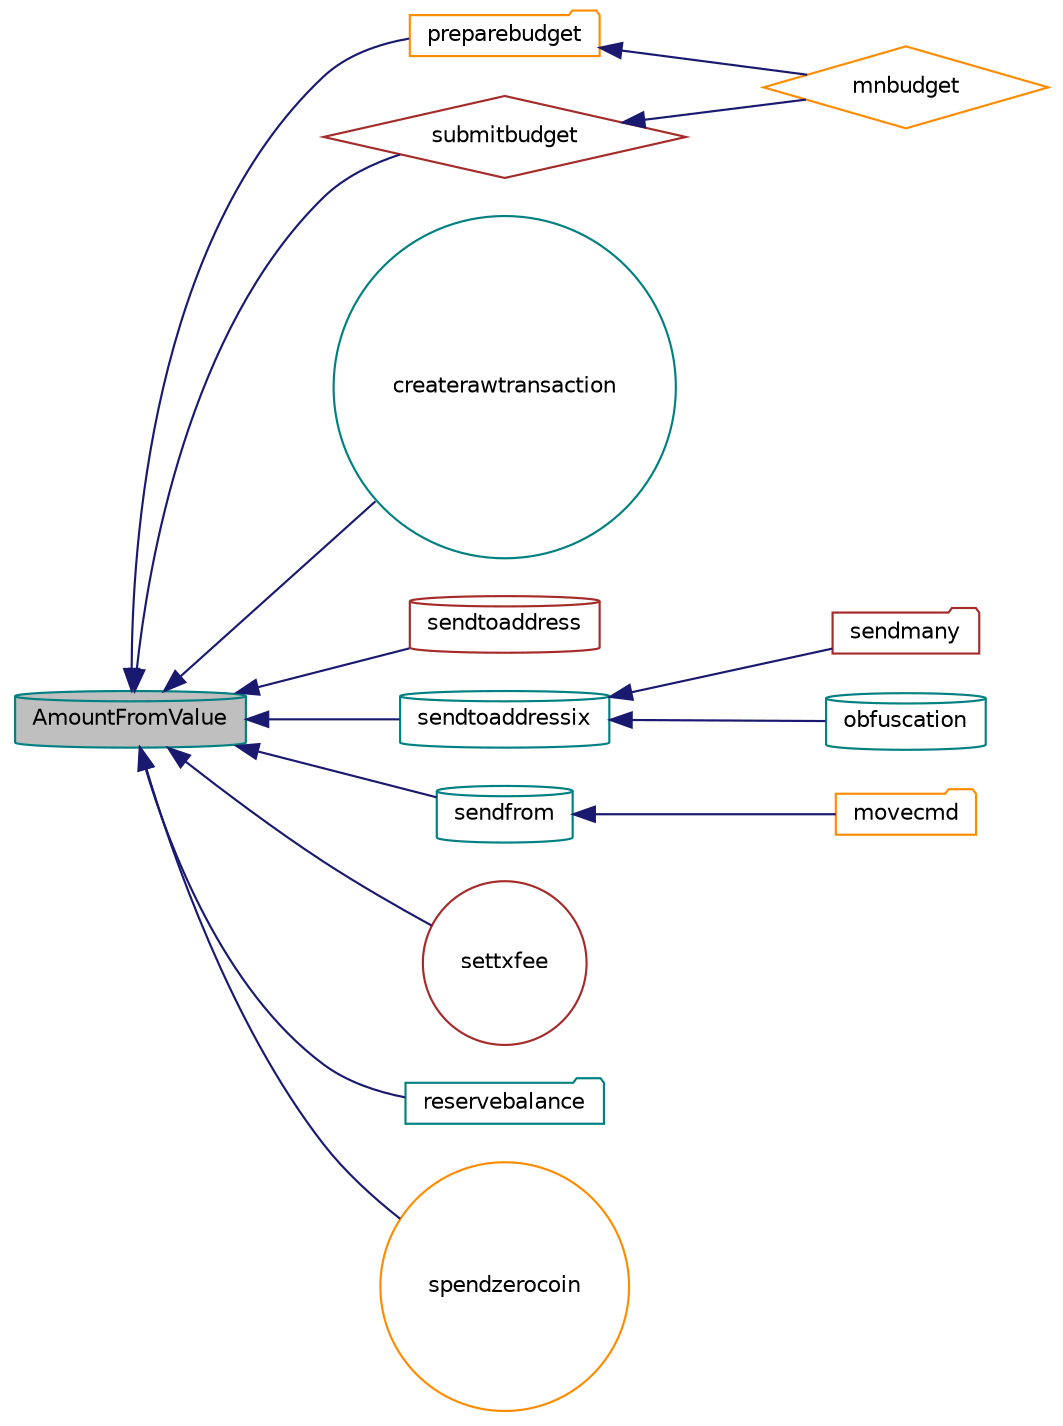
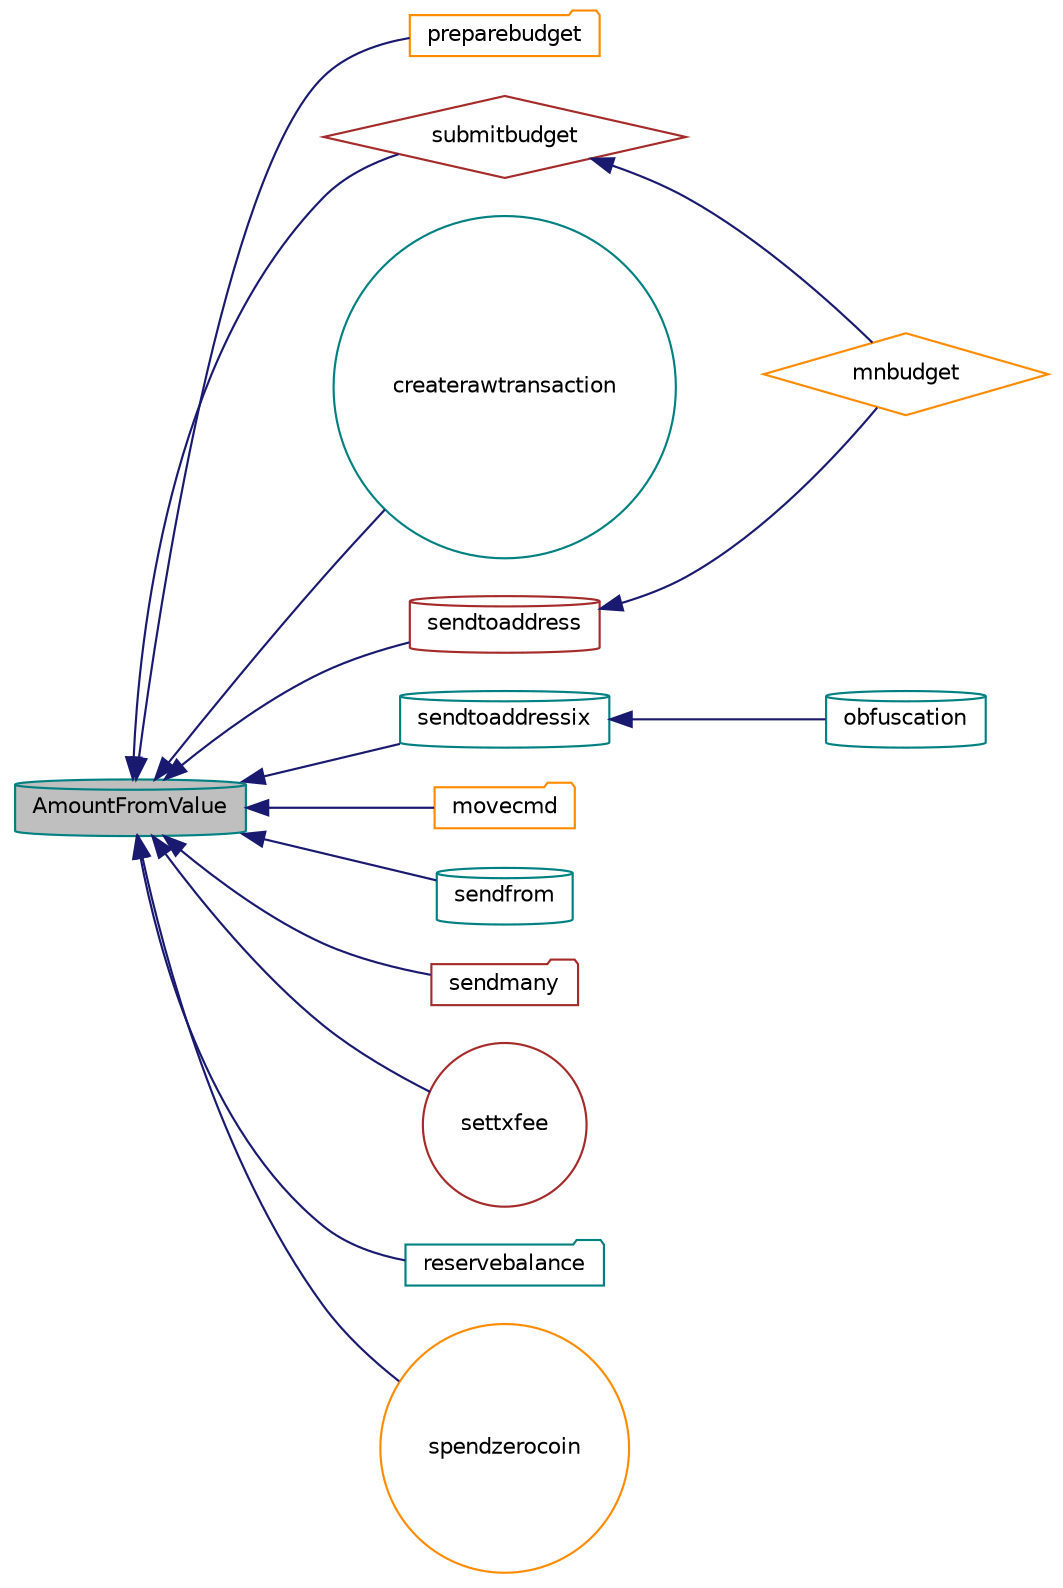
edge "mnbudget" -> "preparebudget": now "mnbudget" -> "sendtoaddress"
edge "sendmany" -> "sendtoaddressix": now "sendmany" -> "AmountFromValue"
edge "movecmd" -> "sendfrom": now "movecmd" -> "AmountFromValue"
